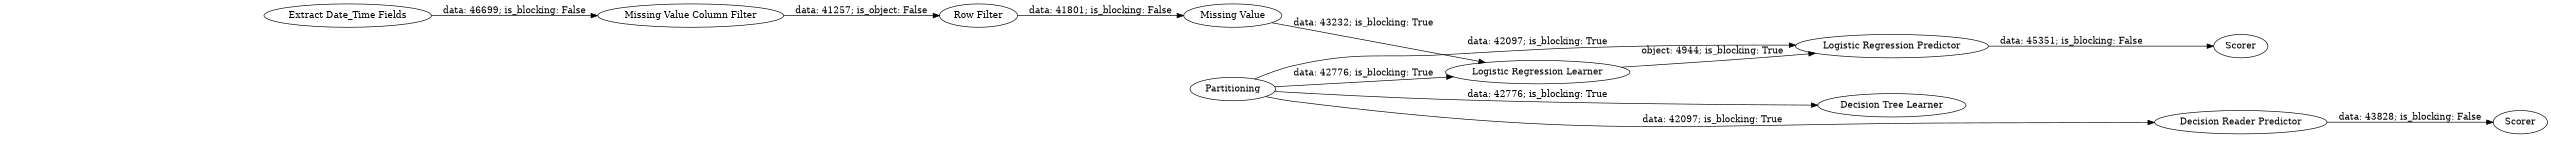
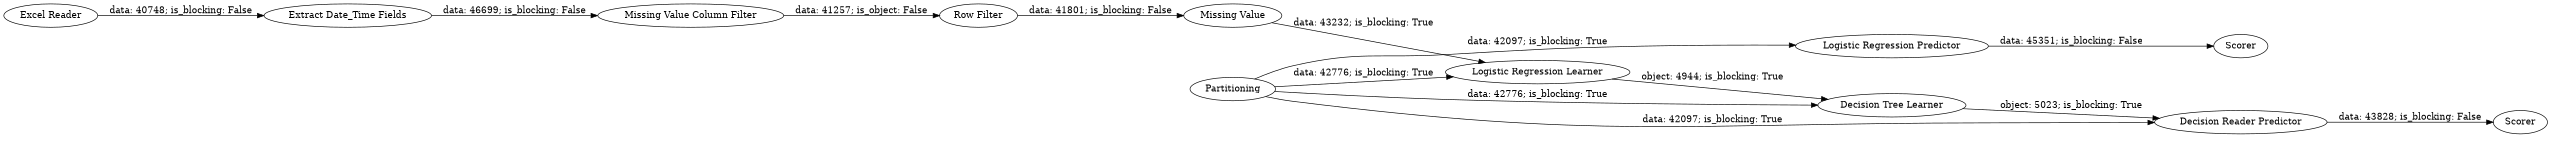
node "Excel Reader": added
edge "Logistic Regression Learner" -> "Logistic Regression Predictor": now "Logistic Regression Learner" -> "Decision Tree Learner"
edge "Decision Tree Learner" -> "Decision Reader Predictor": added, label "object: 5023; is_blocking: True"
